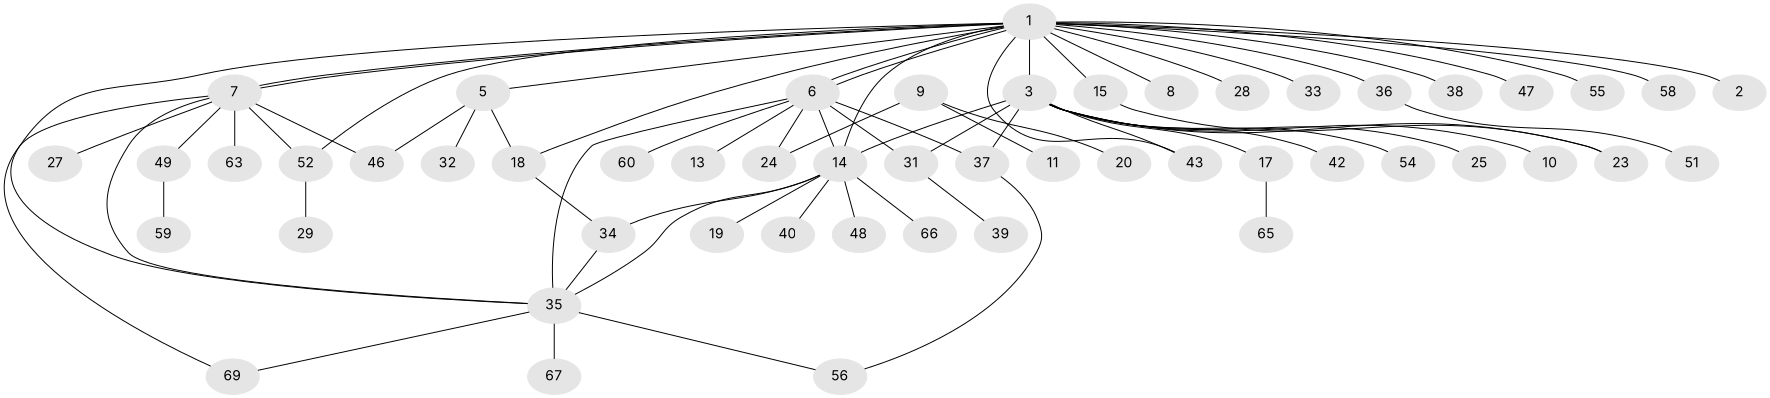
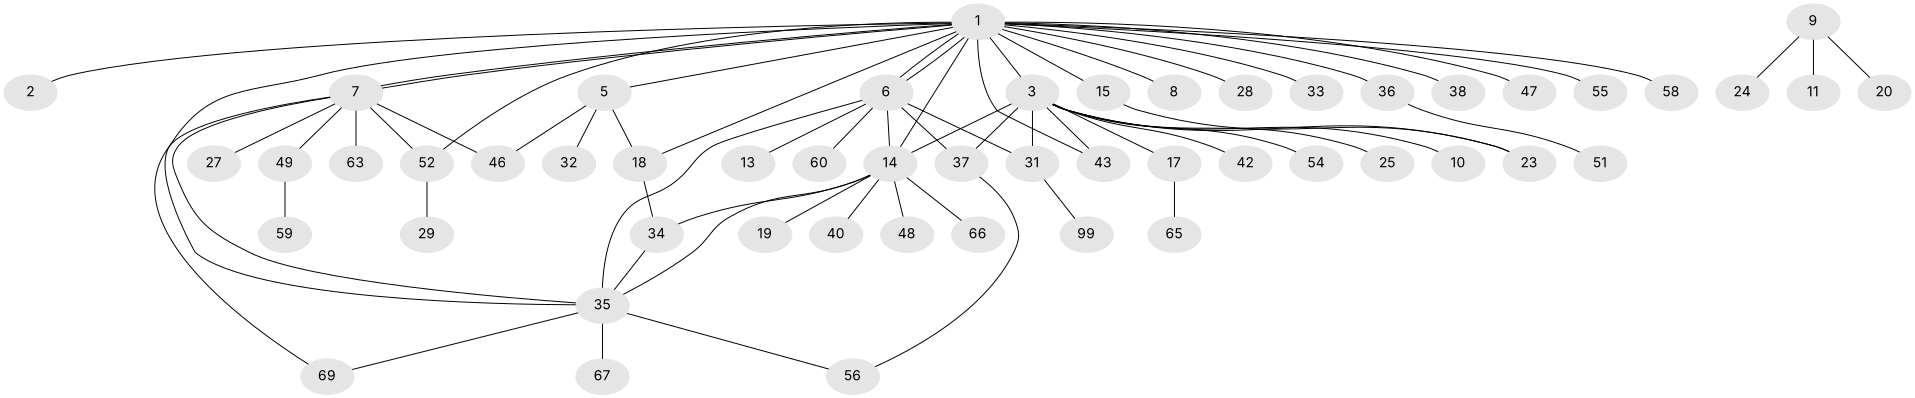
edge "6" -- "24": removed
node "39": label "39" -> "99"
